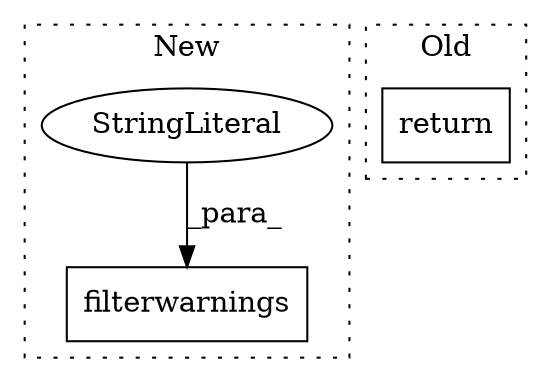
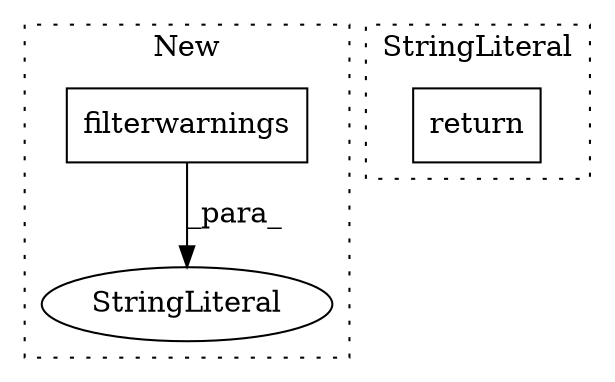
cluster "Old": label "Old" -> "StringLiteral"
edge "StringLiteral" -> "filterwarnings": reversed
